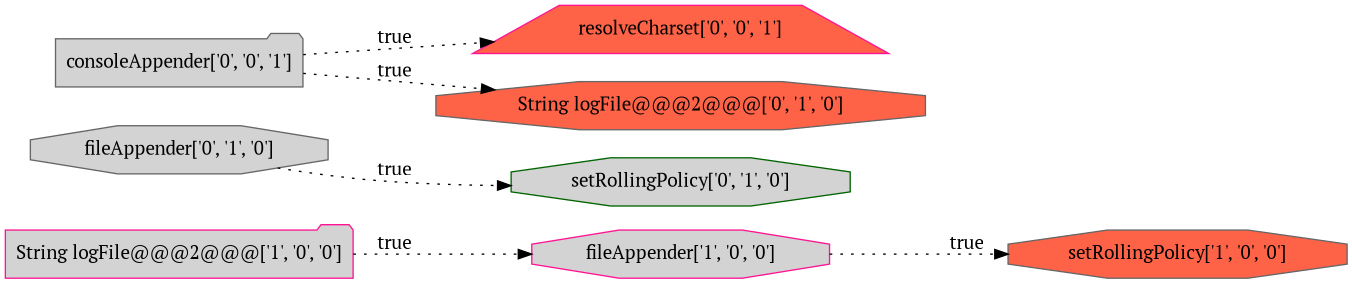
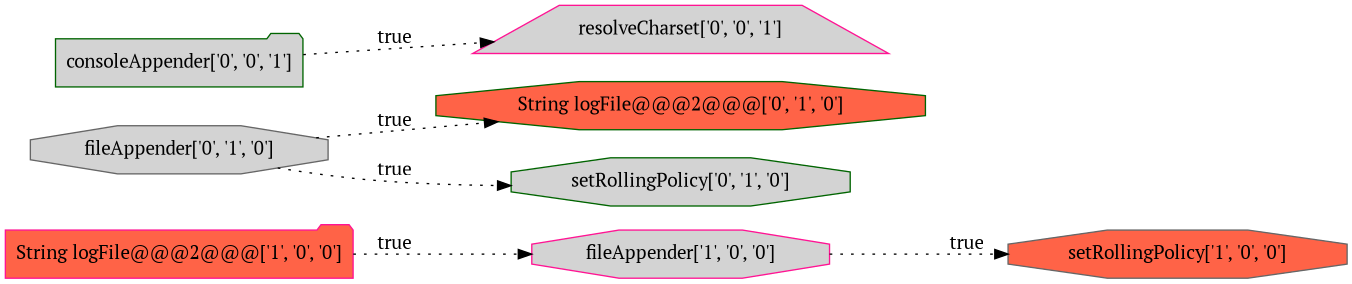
node "resolveCharset['0', '0', '1']": fillcolor tomato -> lightgray
node "consoleAppender['0', '0', '1']": color gray40 -> darkgreen
edge "consoleAppender['0', '0', '1']" -> "String logFile@@@2@@@['0', '1', '0']": now "fileAppender['0', '1', '0']" -> "String logFile@@@2@@@['0', '1', '0']"
node "String logFile@@@2@@@['0', '1', '0']": color gray40 -> darkgreen
node "String logFile@@@2@@@['1', '0', '0']": fillcolor lightgray -> tomato
